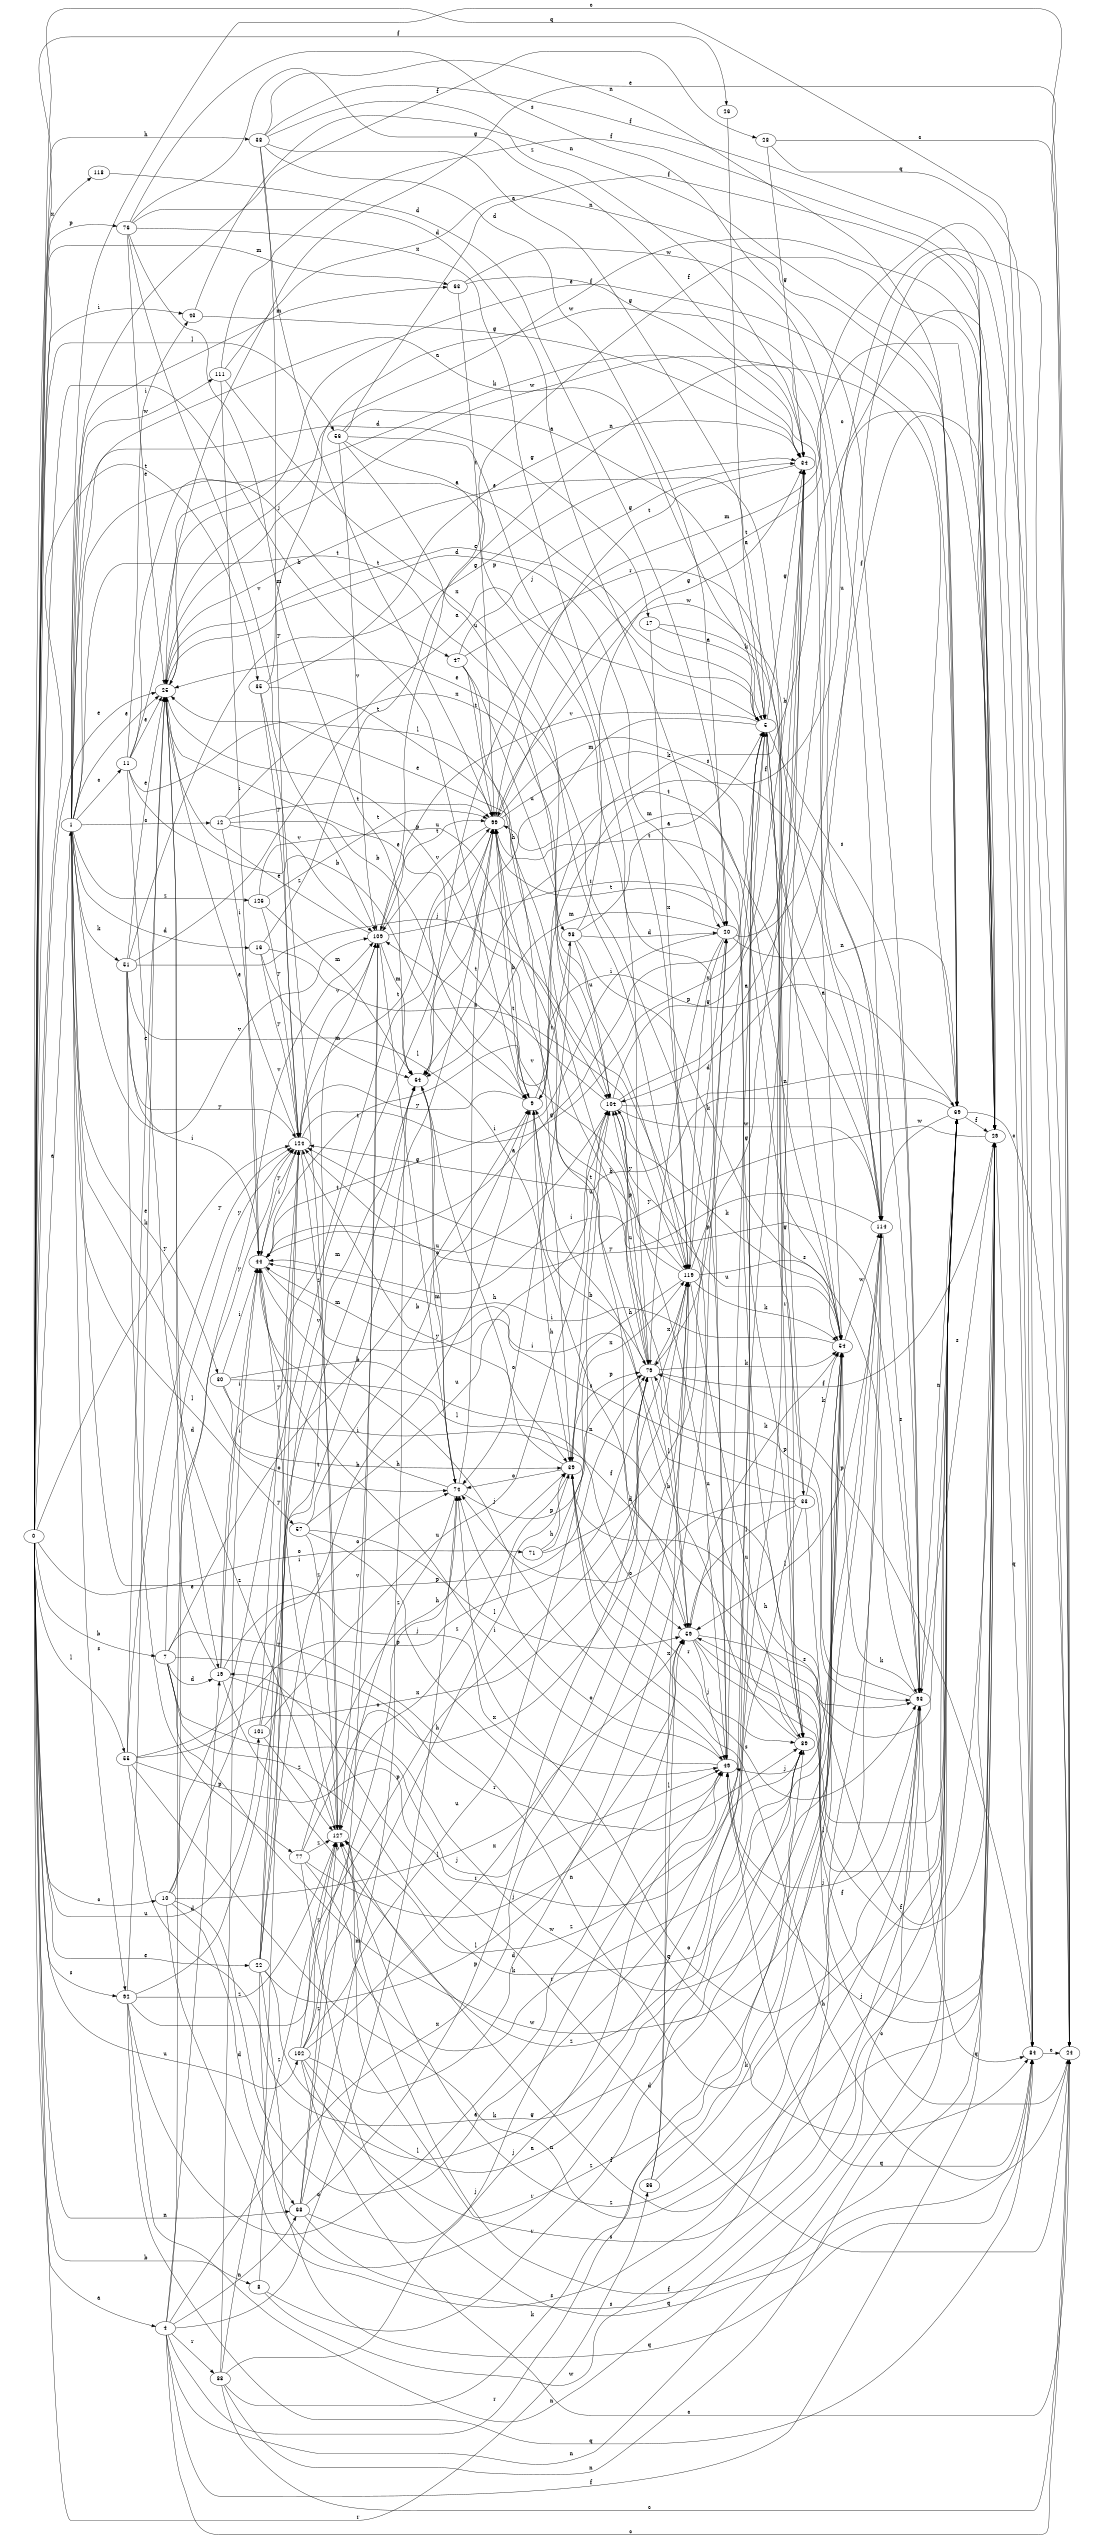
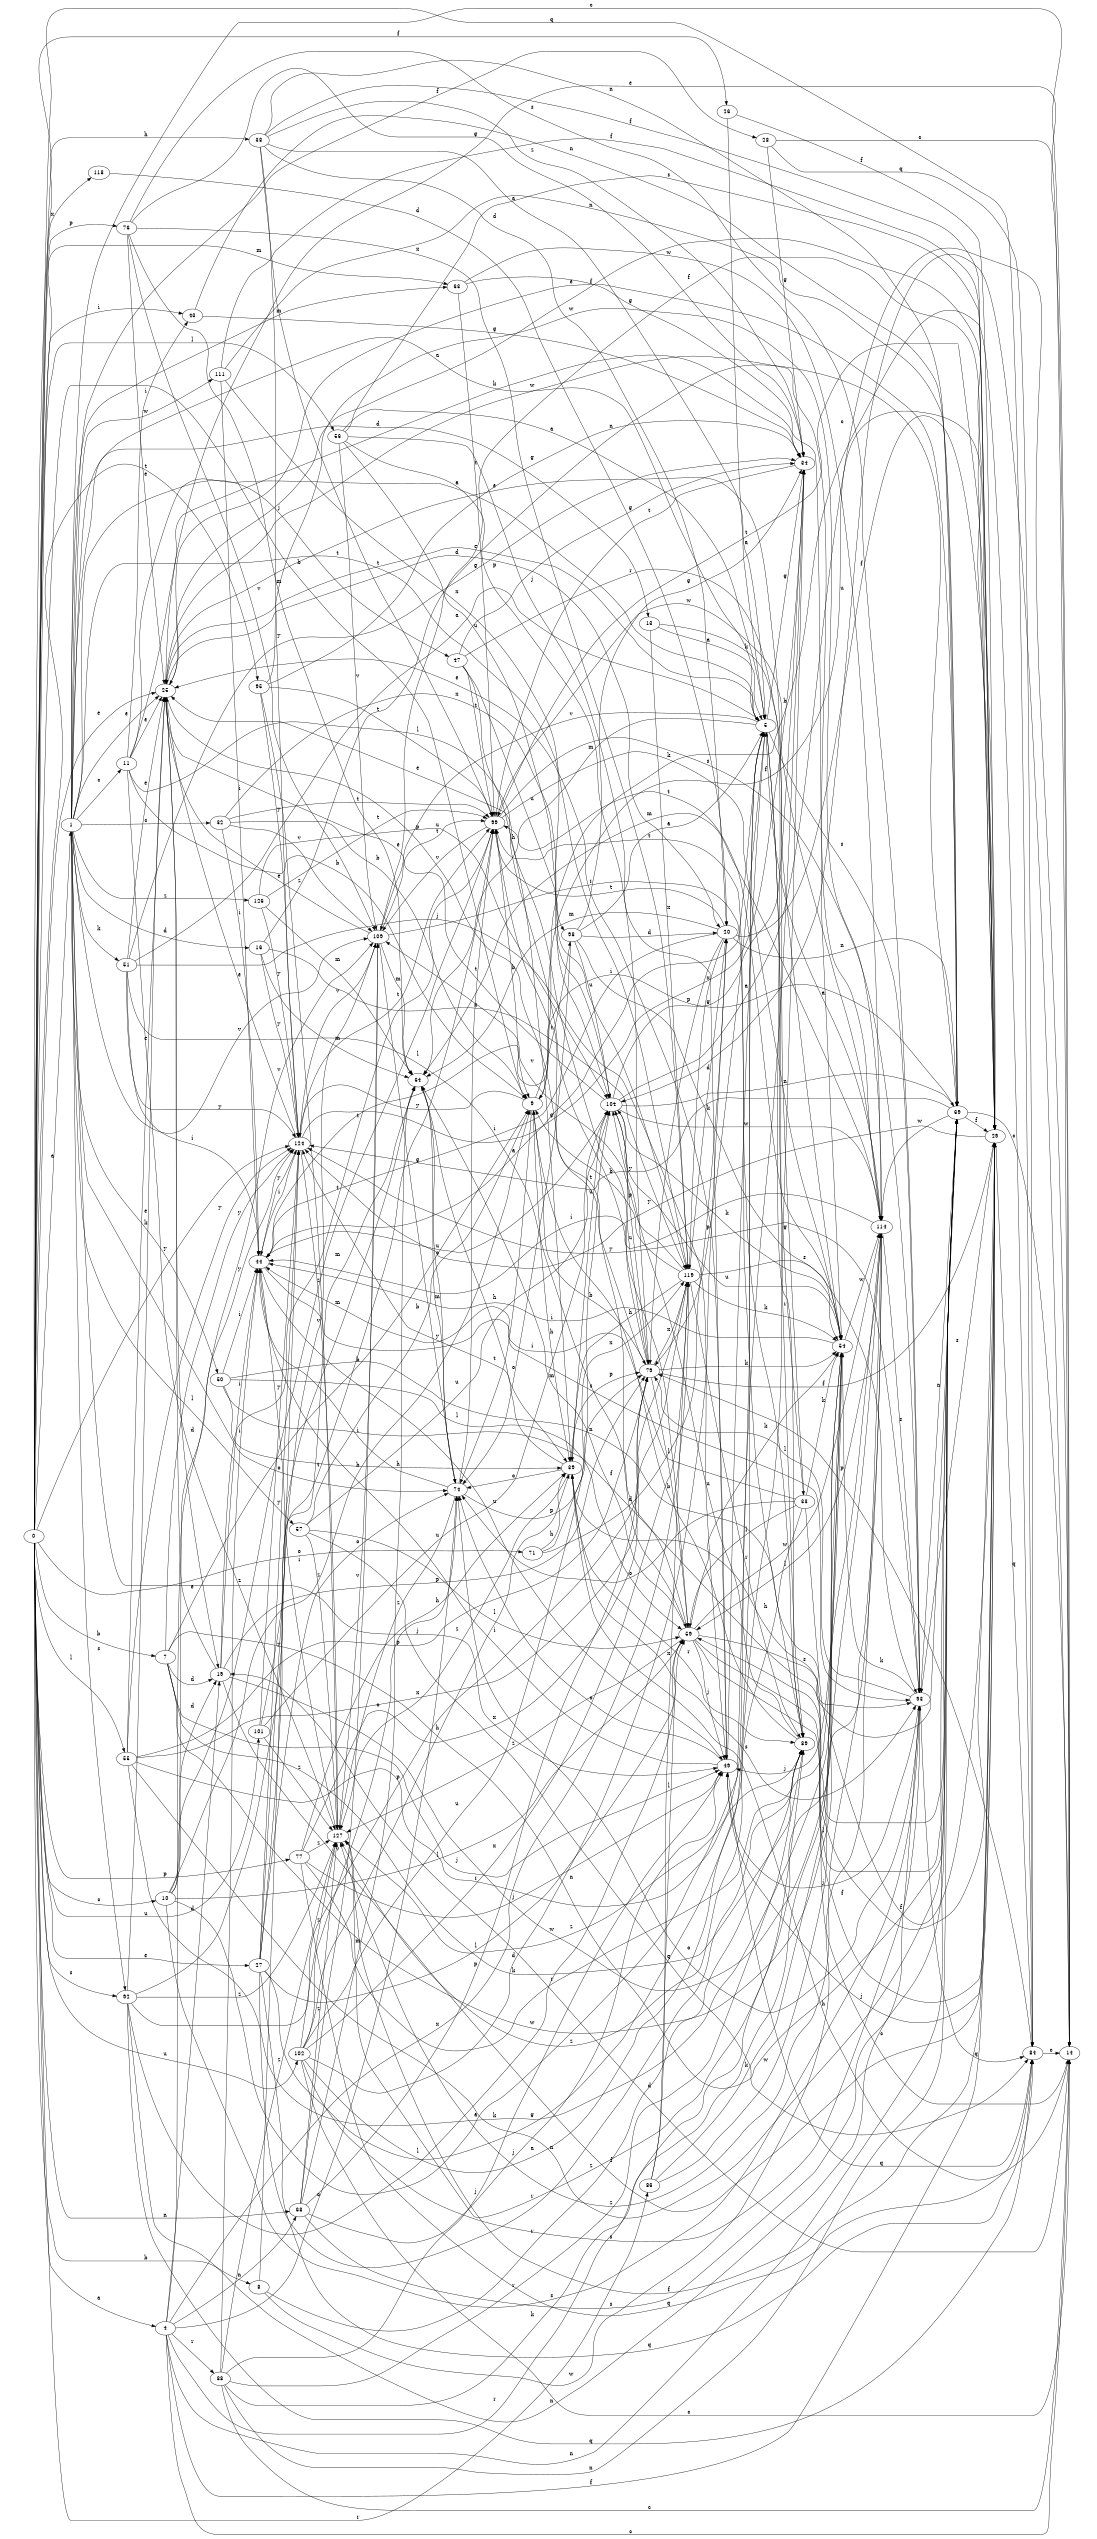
edge "56" -> "29": label "f" -> "s"
edge "76" -> "20": removed, label "d"
edge "26" -> "29": added, label "f"
edge "84" -> "64": now "59" -> "64"
node "17": label "17" -> "13"
node "35": label "35" -> "95"
node "12": label "12" -> "32"
edge "119" -> "34": removed, label "g"
edge "9" -> "99": now "9" -> "74"
node "30": label "30" -> "50"
edge "93" -> "79": label "p" -> "l"
edge "51" -> "77": now "0" -> "77"
edge "59" -> "114": added, label "w"
edge "44" -> "49": label "j" -> "u"
edge "119" -> "89": label "u" -> "r"
edge "86" -> "114": added, label "w"
edge "59" -> "127": added, label "z"
edge "7" -> "89": now "88" -> "89"
node "22": label "22" -> "27"
edge "10" -> "68": now "10" -> "19"
node "24": label "24" -> "14"
